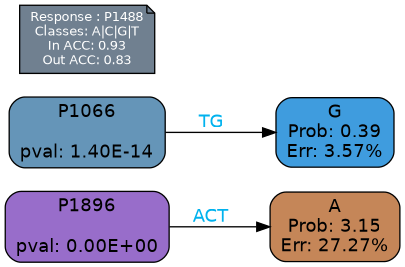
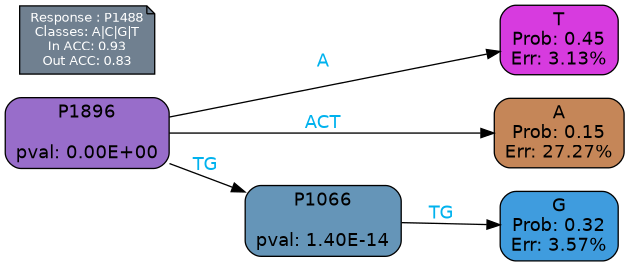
node "T Prob: 0.45 Err: 3.13%": added
node "G Prob: 0.39 Err: 3.57%": label "G Prob: 0.39 Err: 3.57%" -> "G Prob: 0.32 Err: 3.57%"
edge "P1896 pval: 0.00E+00" -> "P1066 pval: 1.40E-14": added, label "TG"
node "A Prob: 3.15 Err: 27.27%": label "A Prob: 3.15 Err: 27.27%" -> "A Prob: 0.15 Err: 27.27%"
